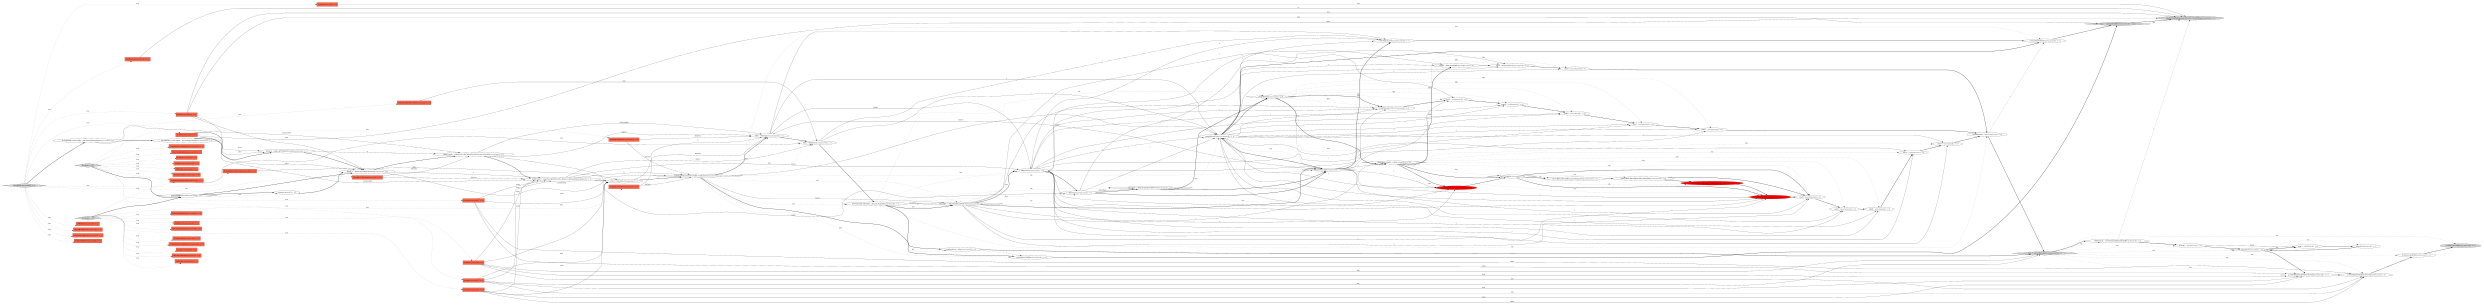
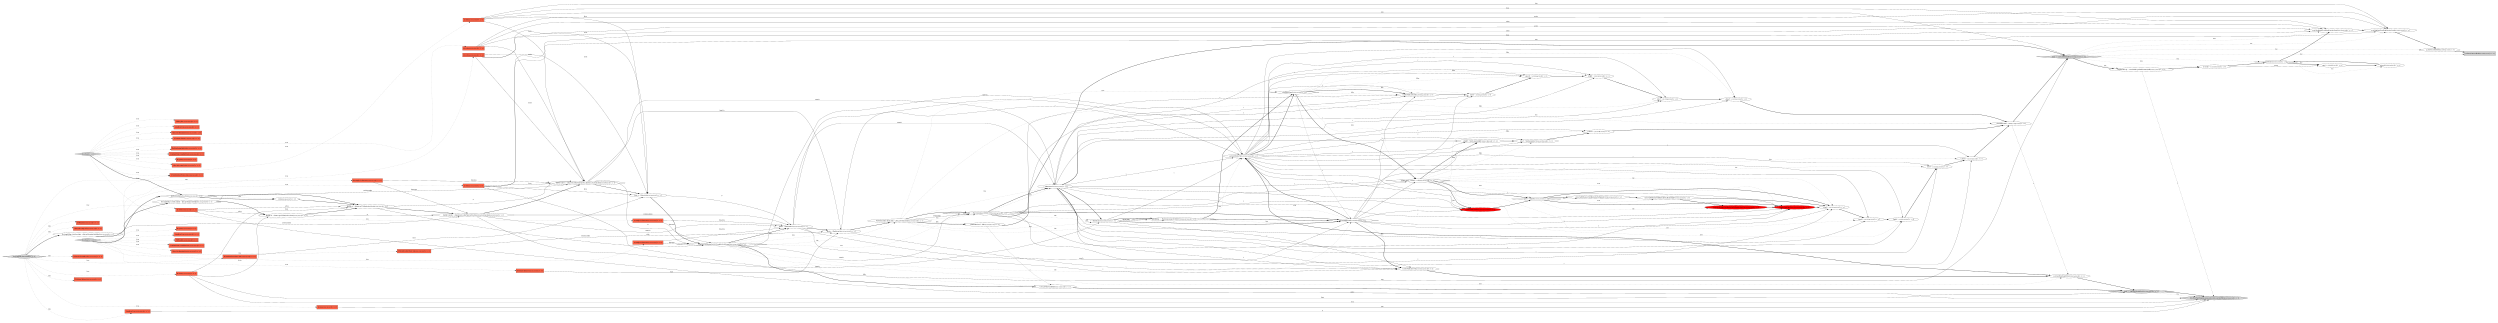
edge "XYItemRendererState state@@@2@@@['1', '1', '0']" -> "float y = (float)transY1@@@12@@@['1', '1', '1']": now "XYDataset dataset@@@2@@@['1', '0', '0']" -> "float y = (float)transY1@@@12@@@['1', '1', '1']"
node "g2.draw(s.intervalPath)@@@64@@@['1', '1', '0']": shape ellipse -> box
